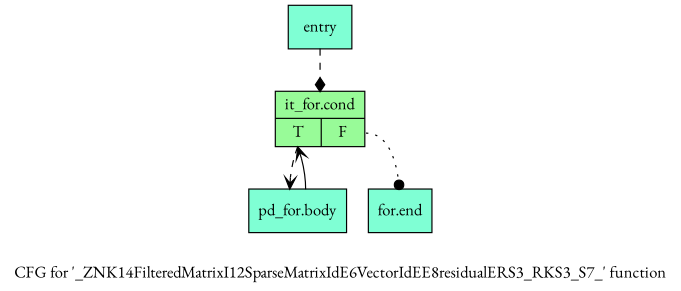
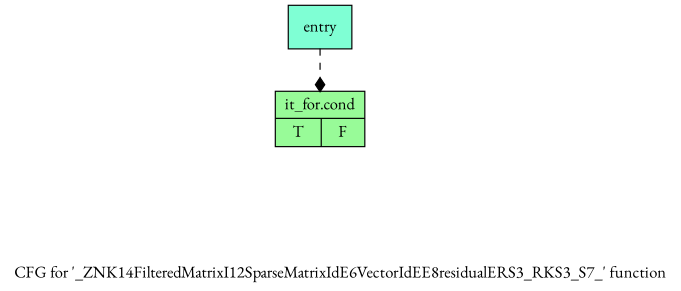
node "pd_for.body": removed
node "for.end": removed
